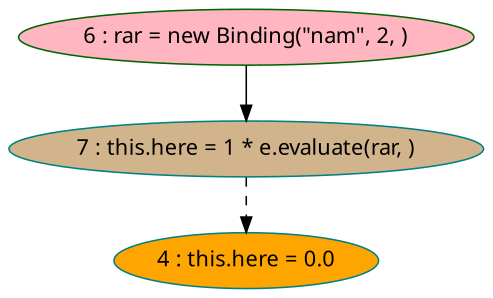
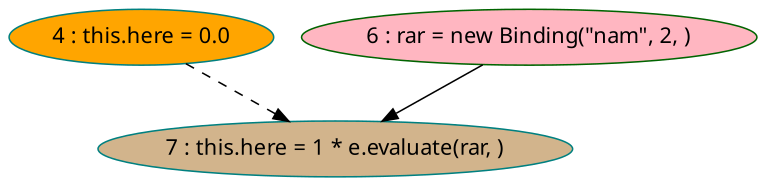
edge "7 : this.here = 1 * e.evaluate(rar, )" -> "4 : this.here = 0.0": reversed
